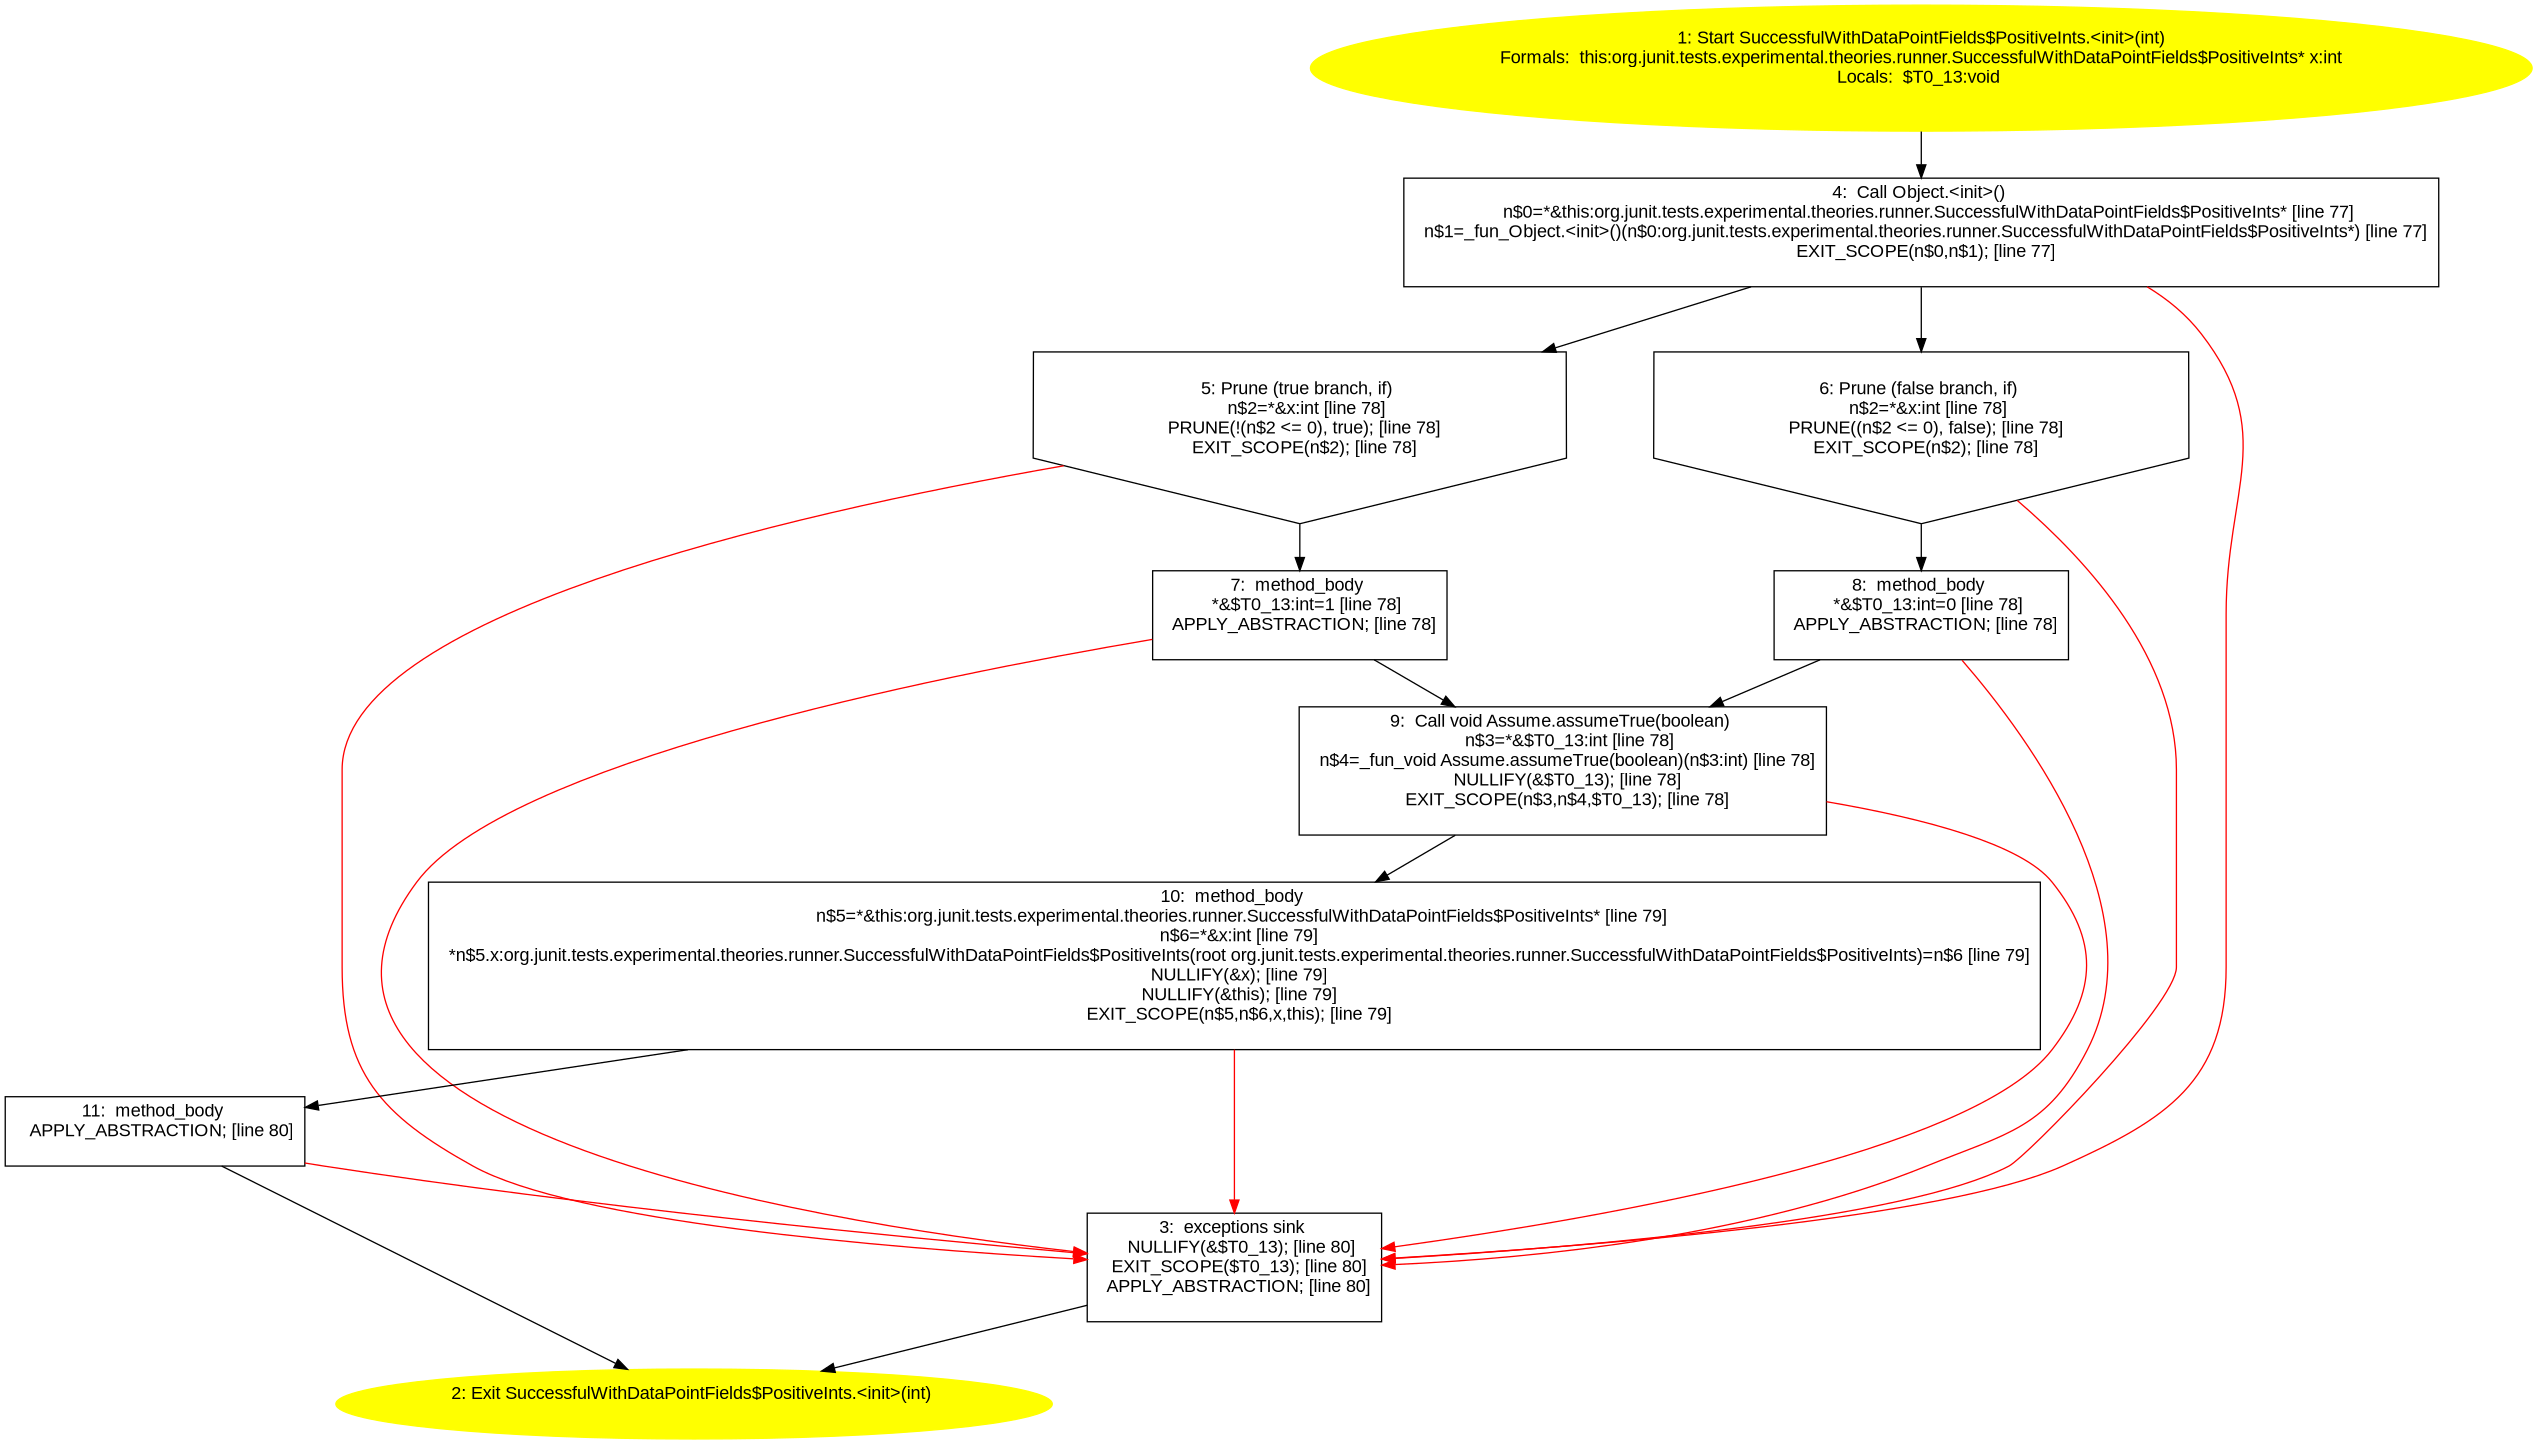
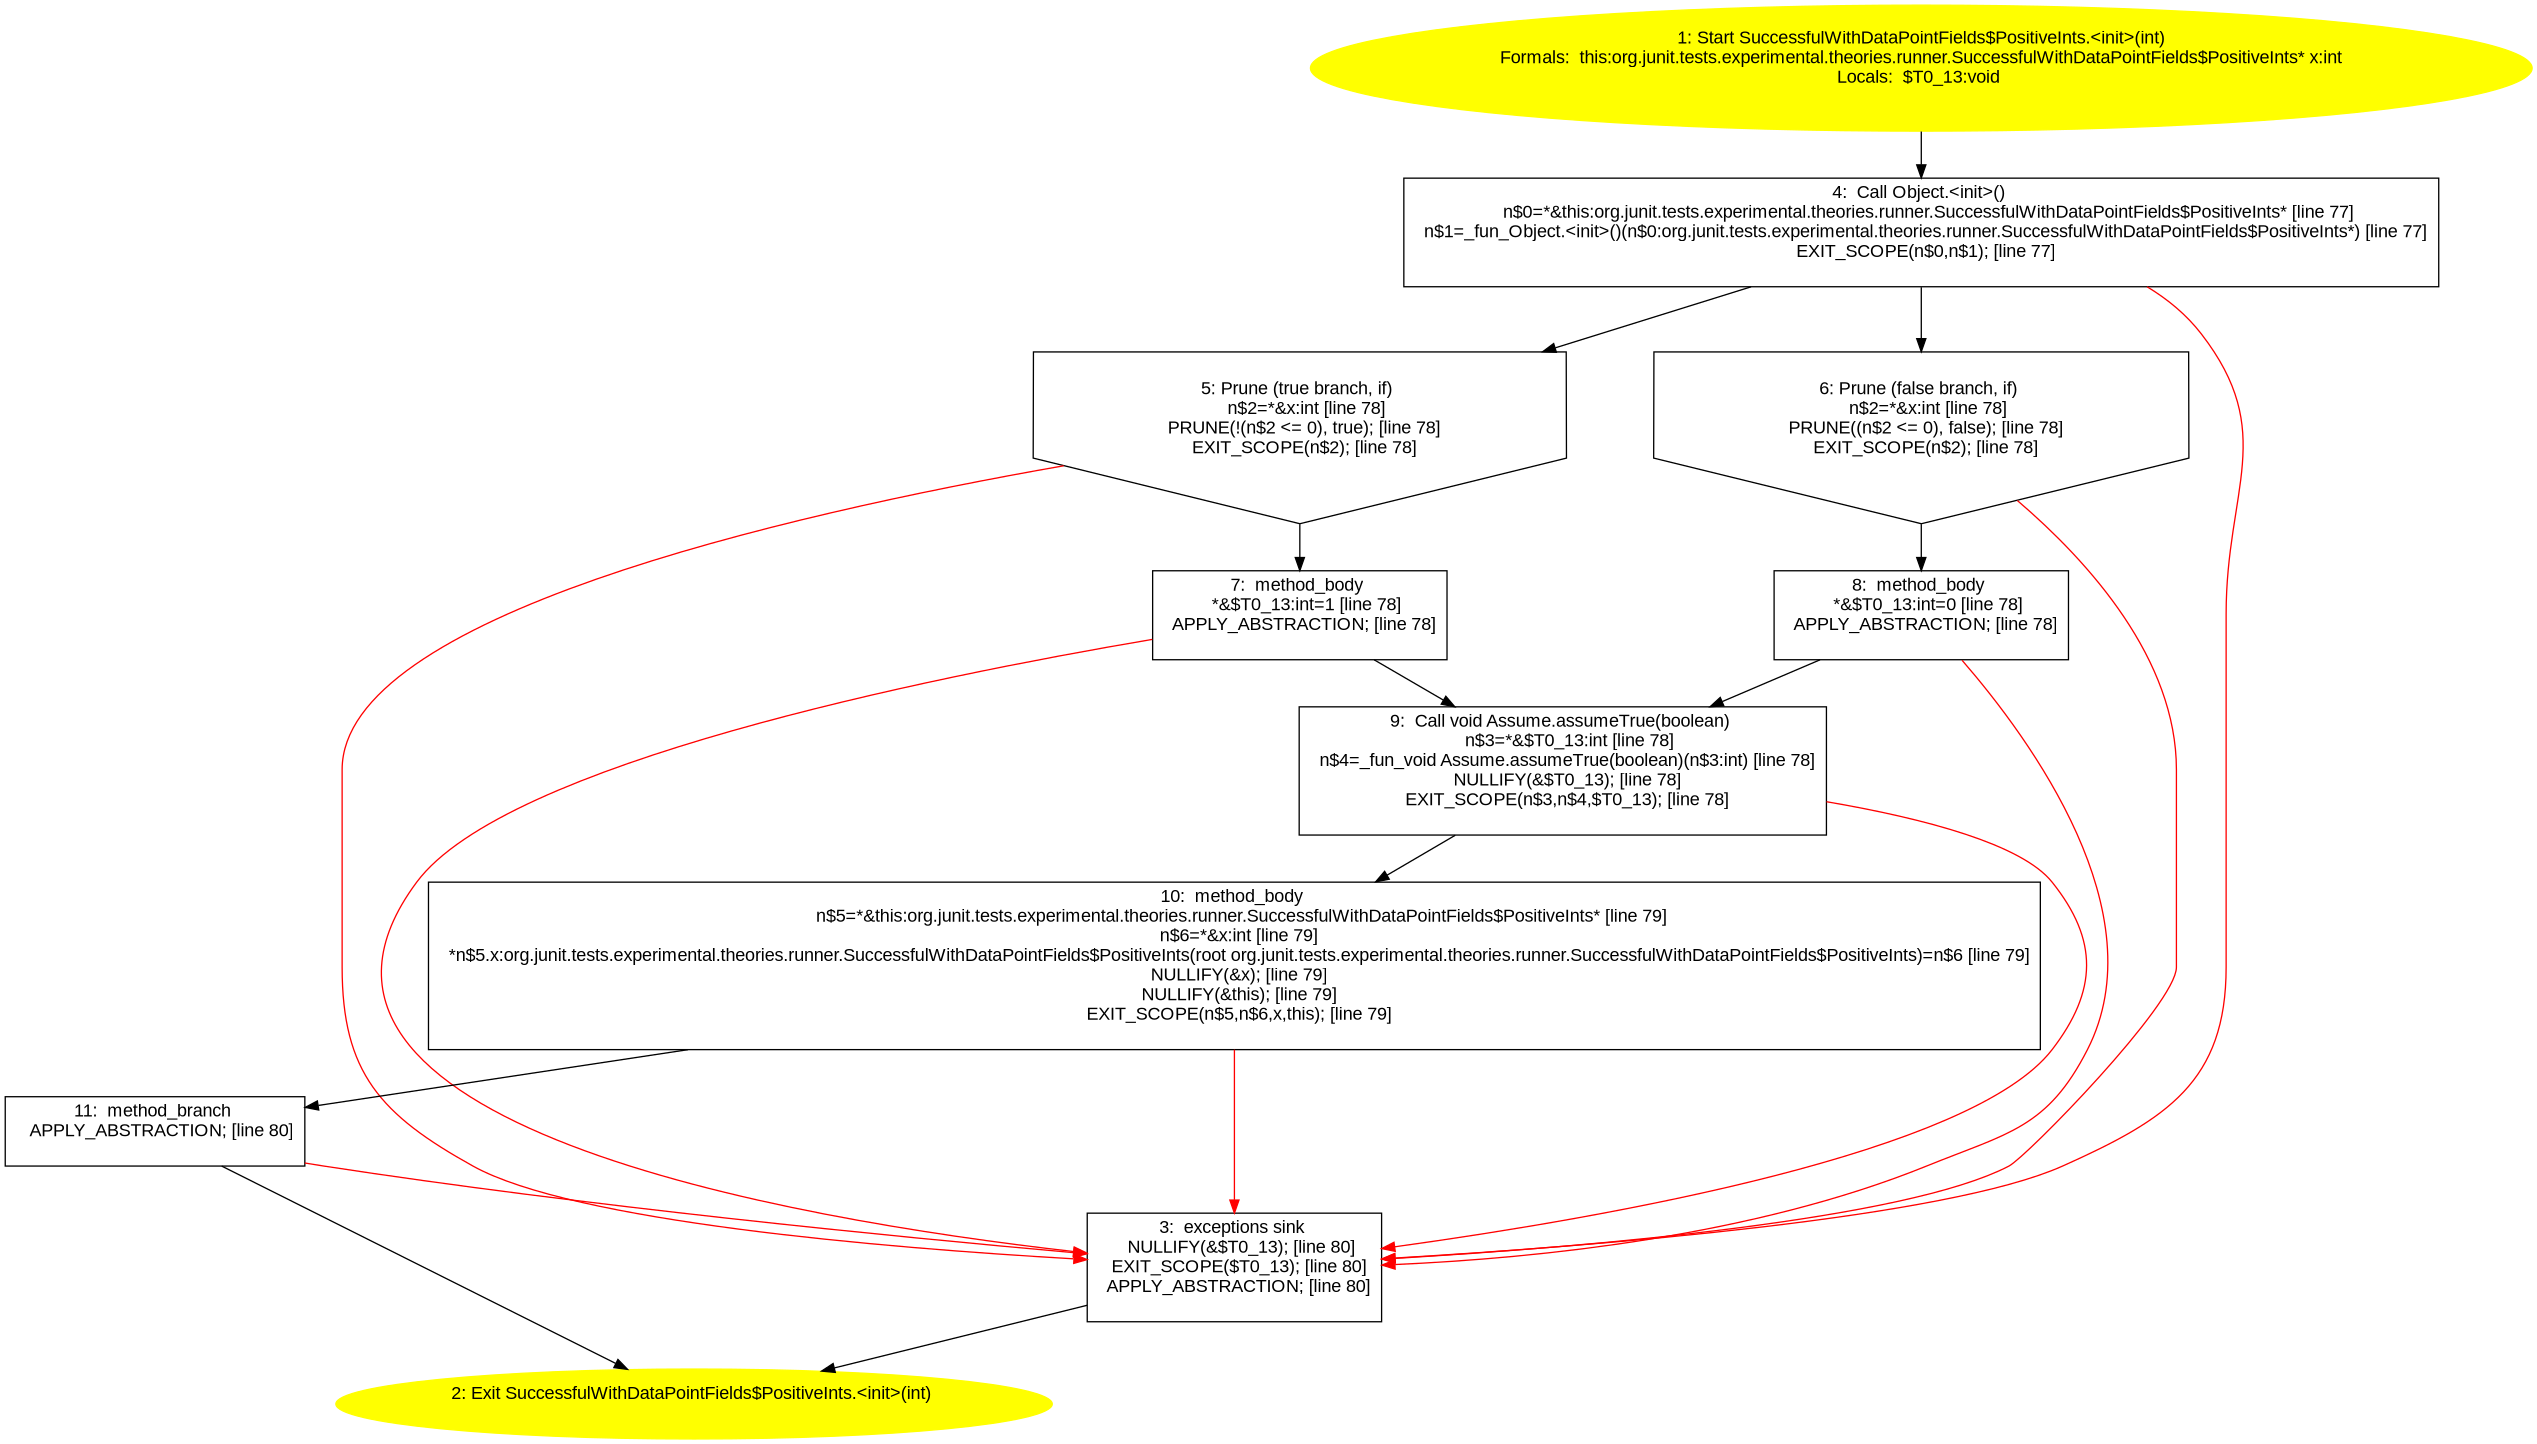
node "11:  method_body APPLY_ABSTRACTION; [line 80]": label "11:  method_body APPLY_ABSTRACTION; [line 80]" -> "11:  method_branch APPLY_ABSTRACTION; [line 80]"
